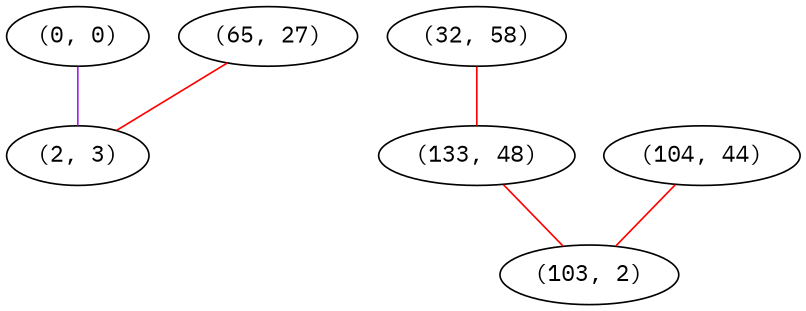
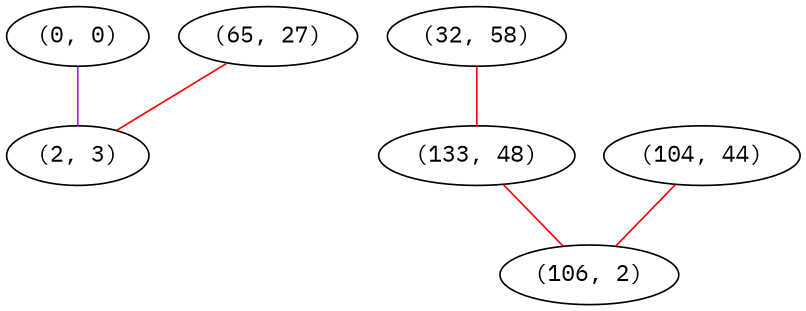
node "(103, 2)": label "(103, 2)" -> "(106, 2)"
